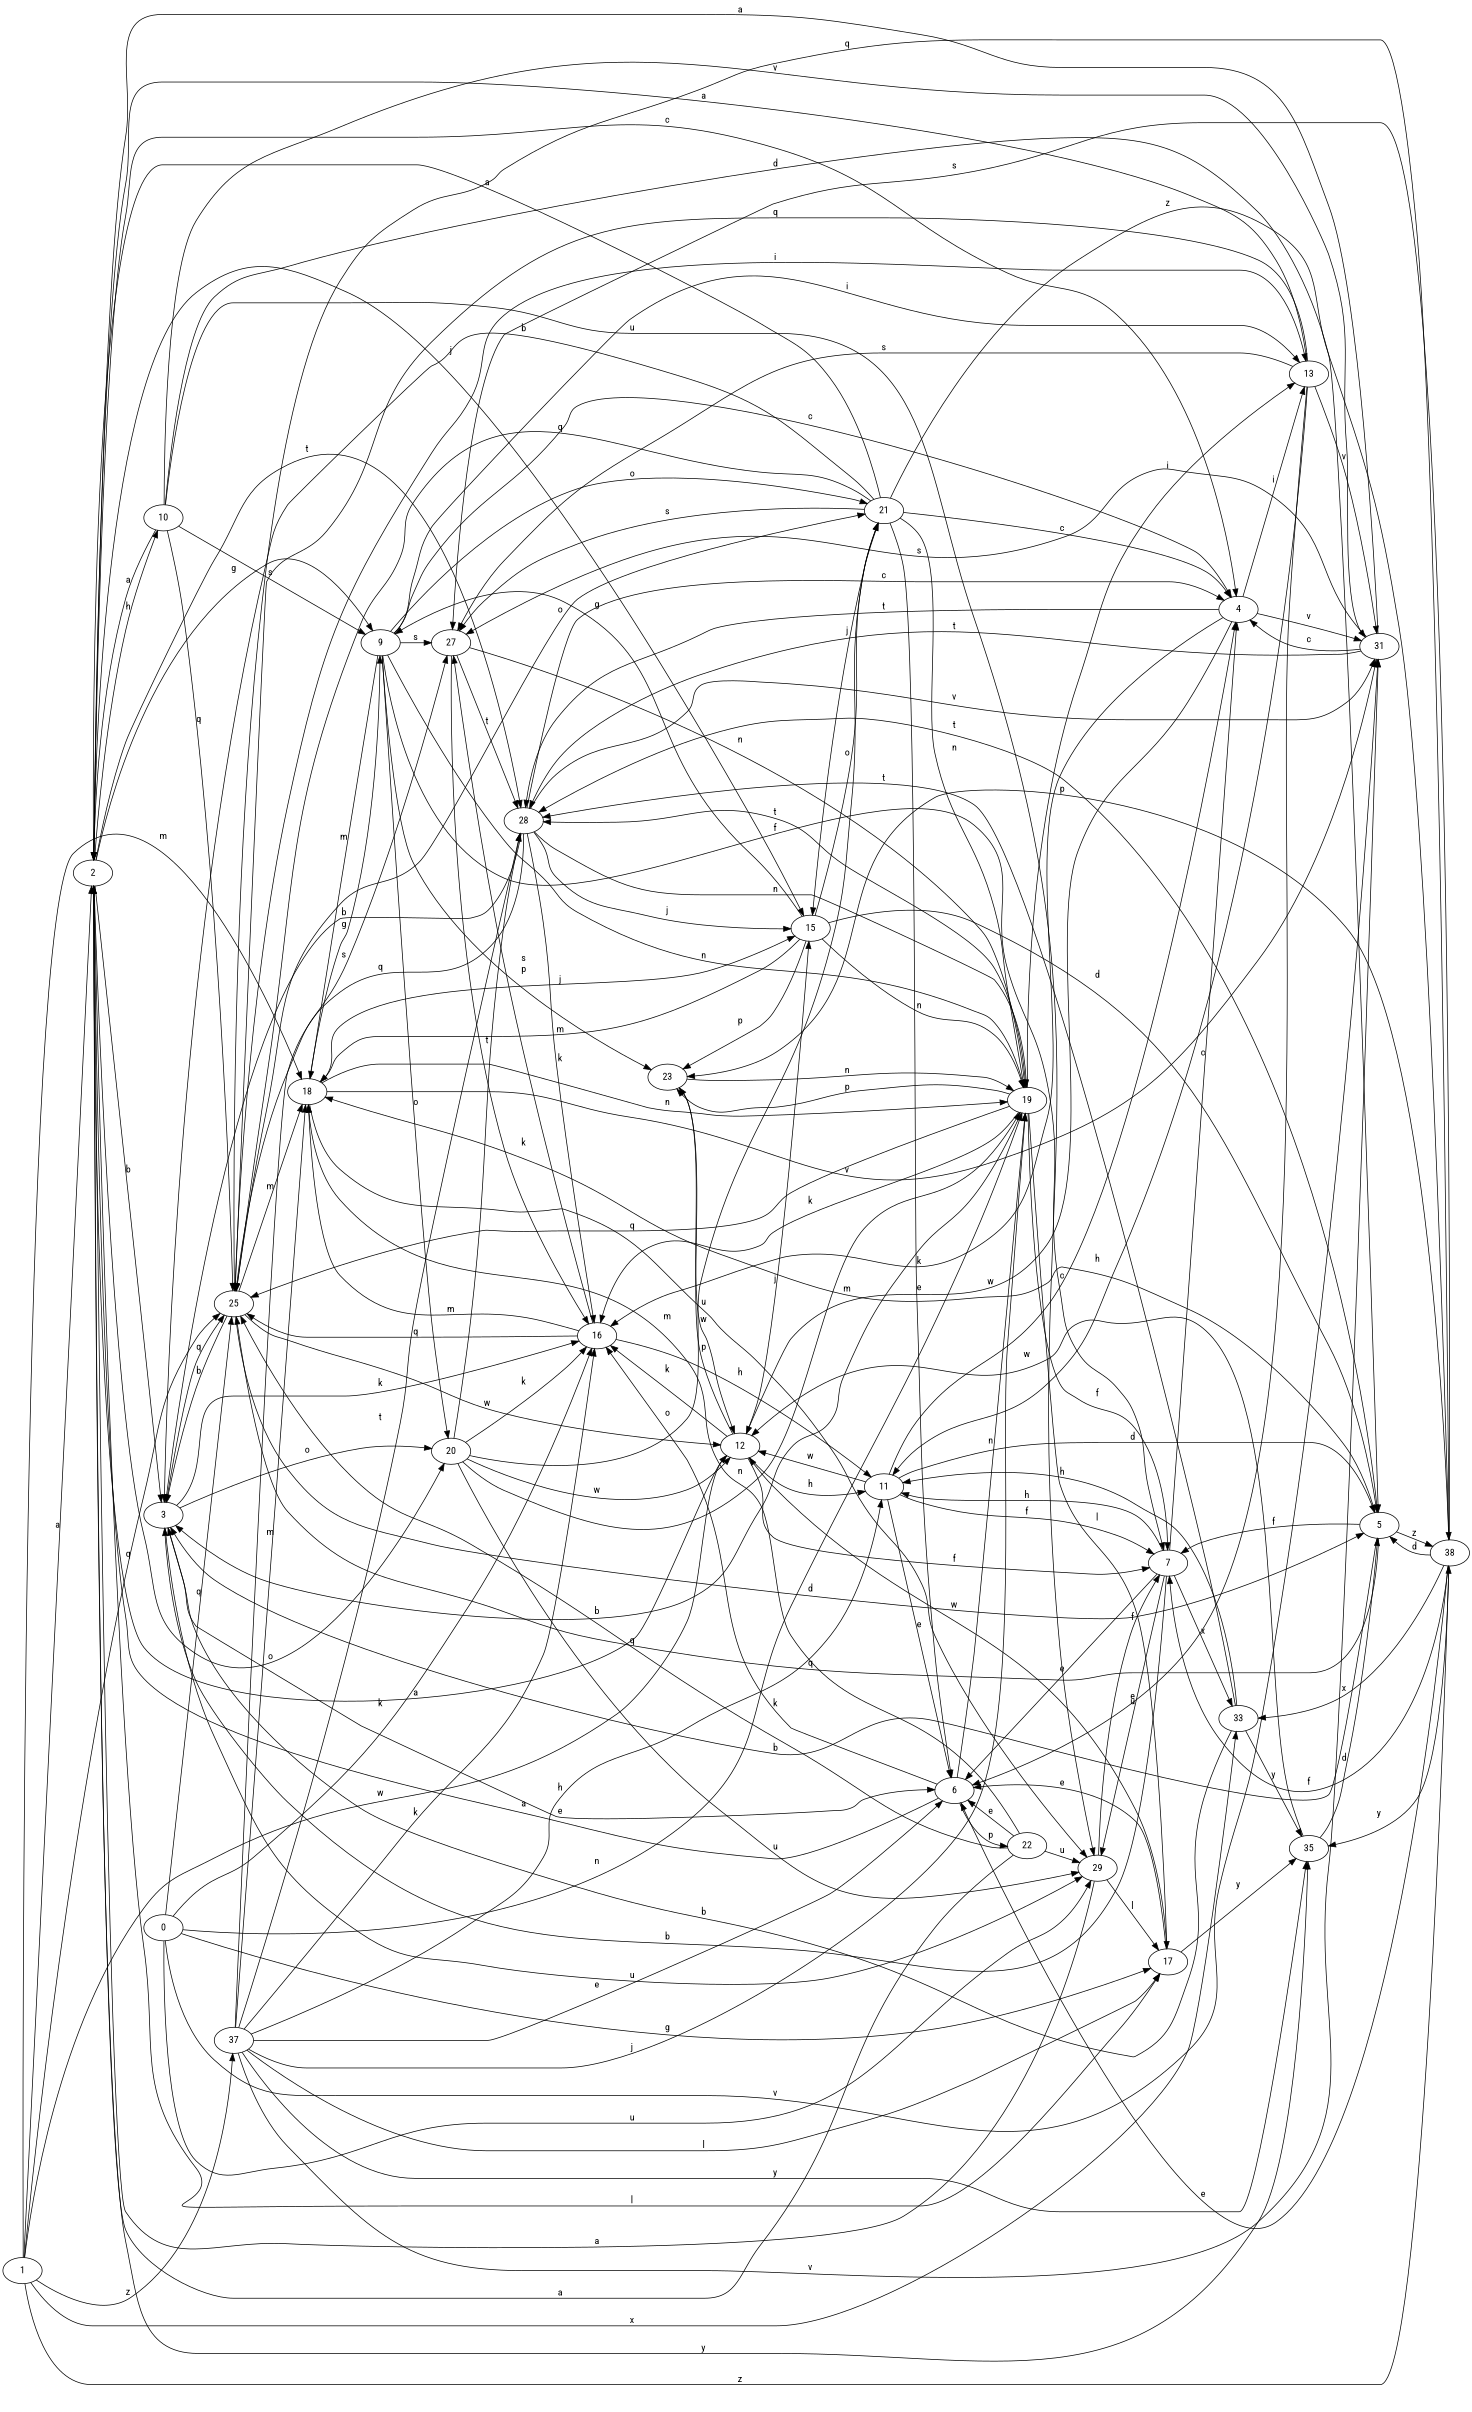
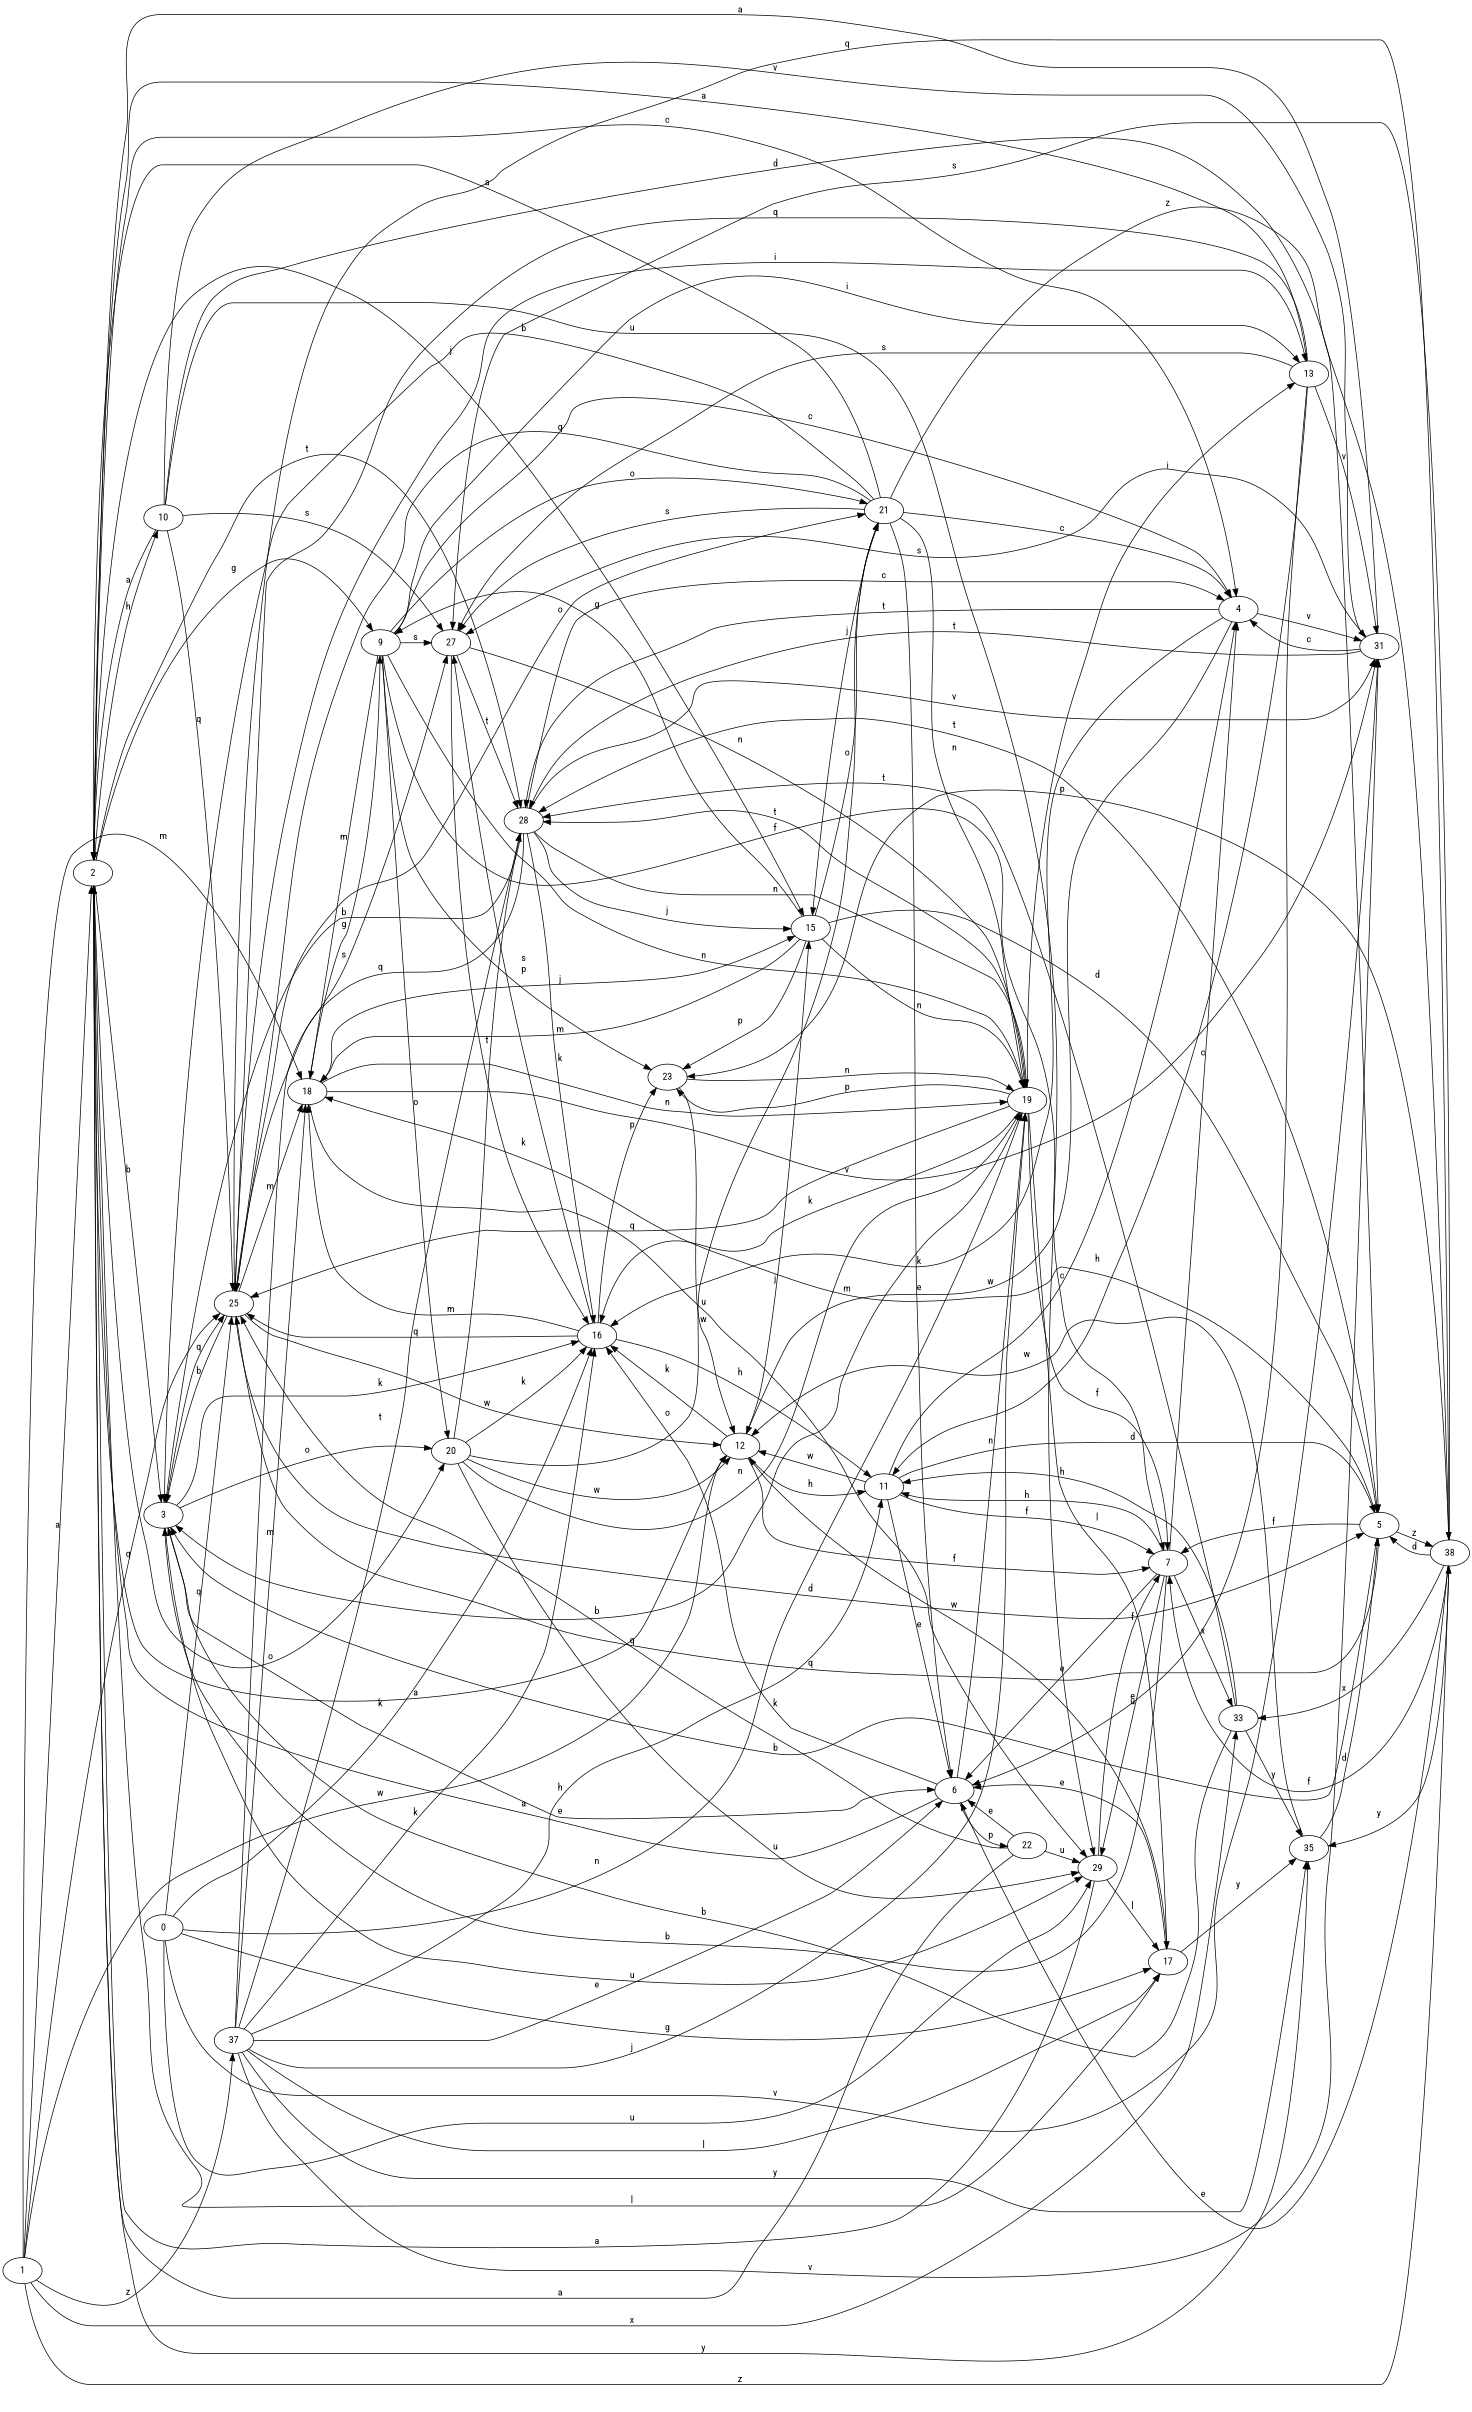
edge "4" -> "13": removed, label "i"
edge "10" -> "9": now "10" -> "27"
edge "12" -> "23": now "16" -> "23"
edge "22" -> "18": removed, label "m"
